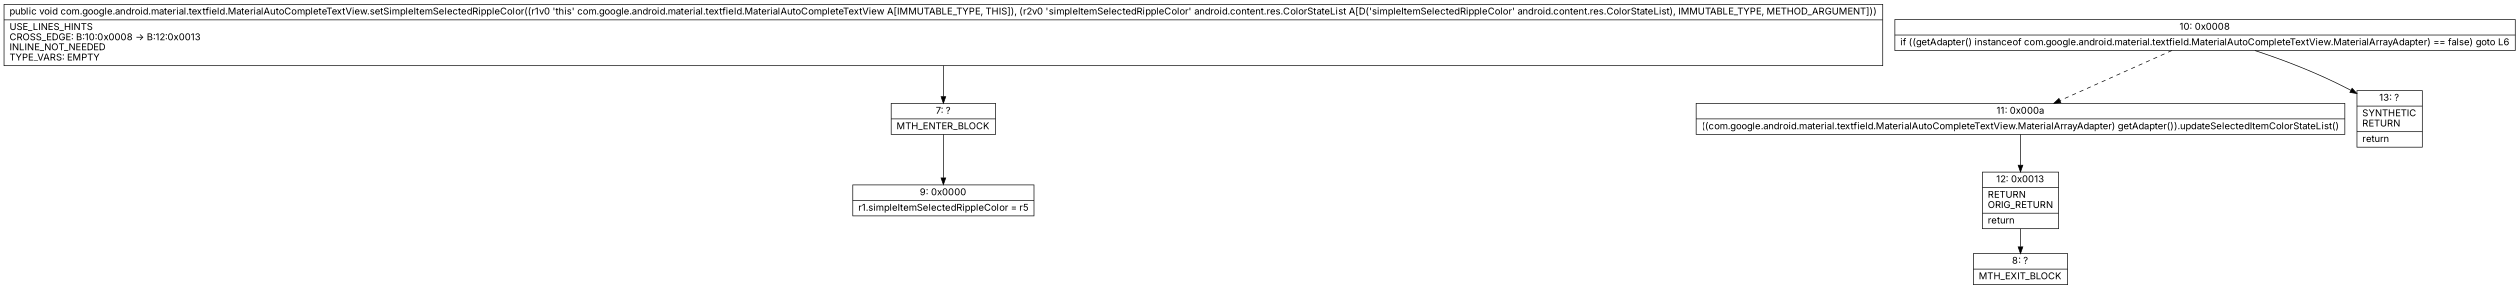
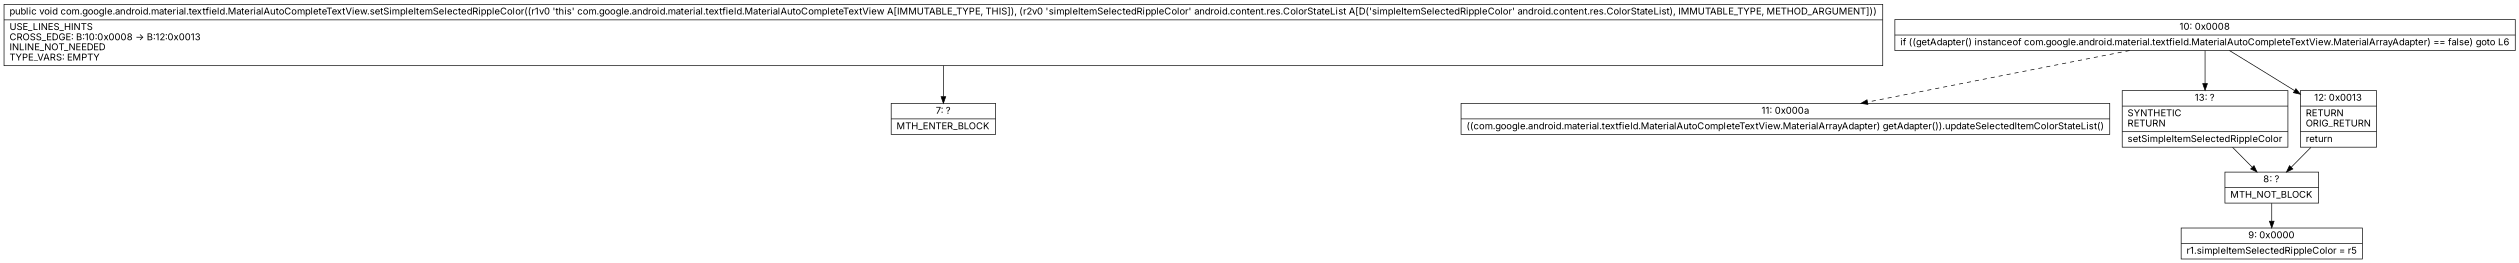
node "13: ?": text "return" -> "setSimpleItemSelectedRippleColor"
edge "11: 0x000a" -> "12: 0x0013": now "10: 0x0008" -> "12: 0x0013"
edge "7: ?" -> "9: 0x0000": now "8: ?" -> "9: 0x0000"
edge "13: ?" -> "8: ?": added
node "8: ?": text "MTH_EXIT_BLOCK" -> "MTH_NOT_BLOCK"
